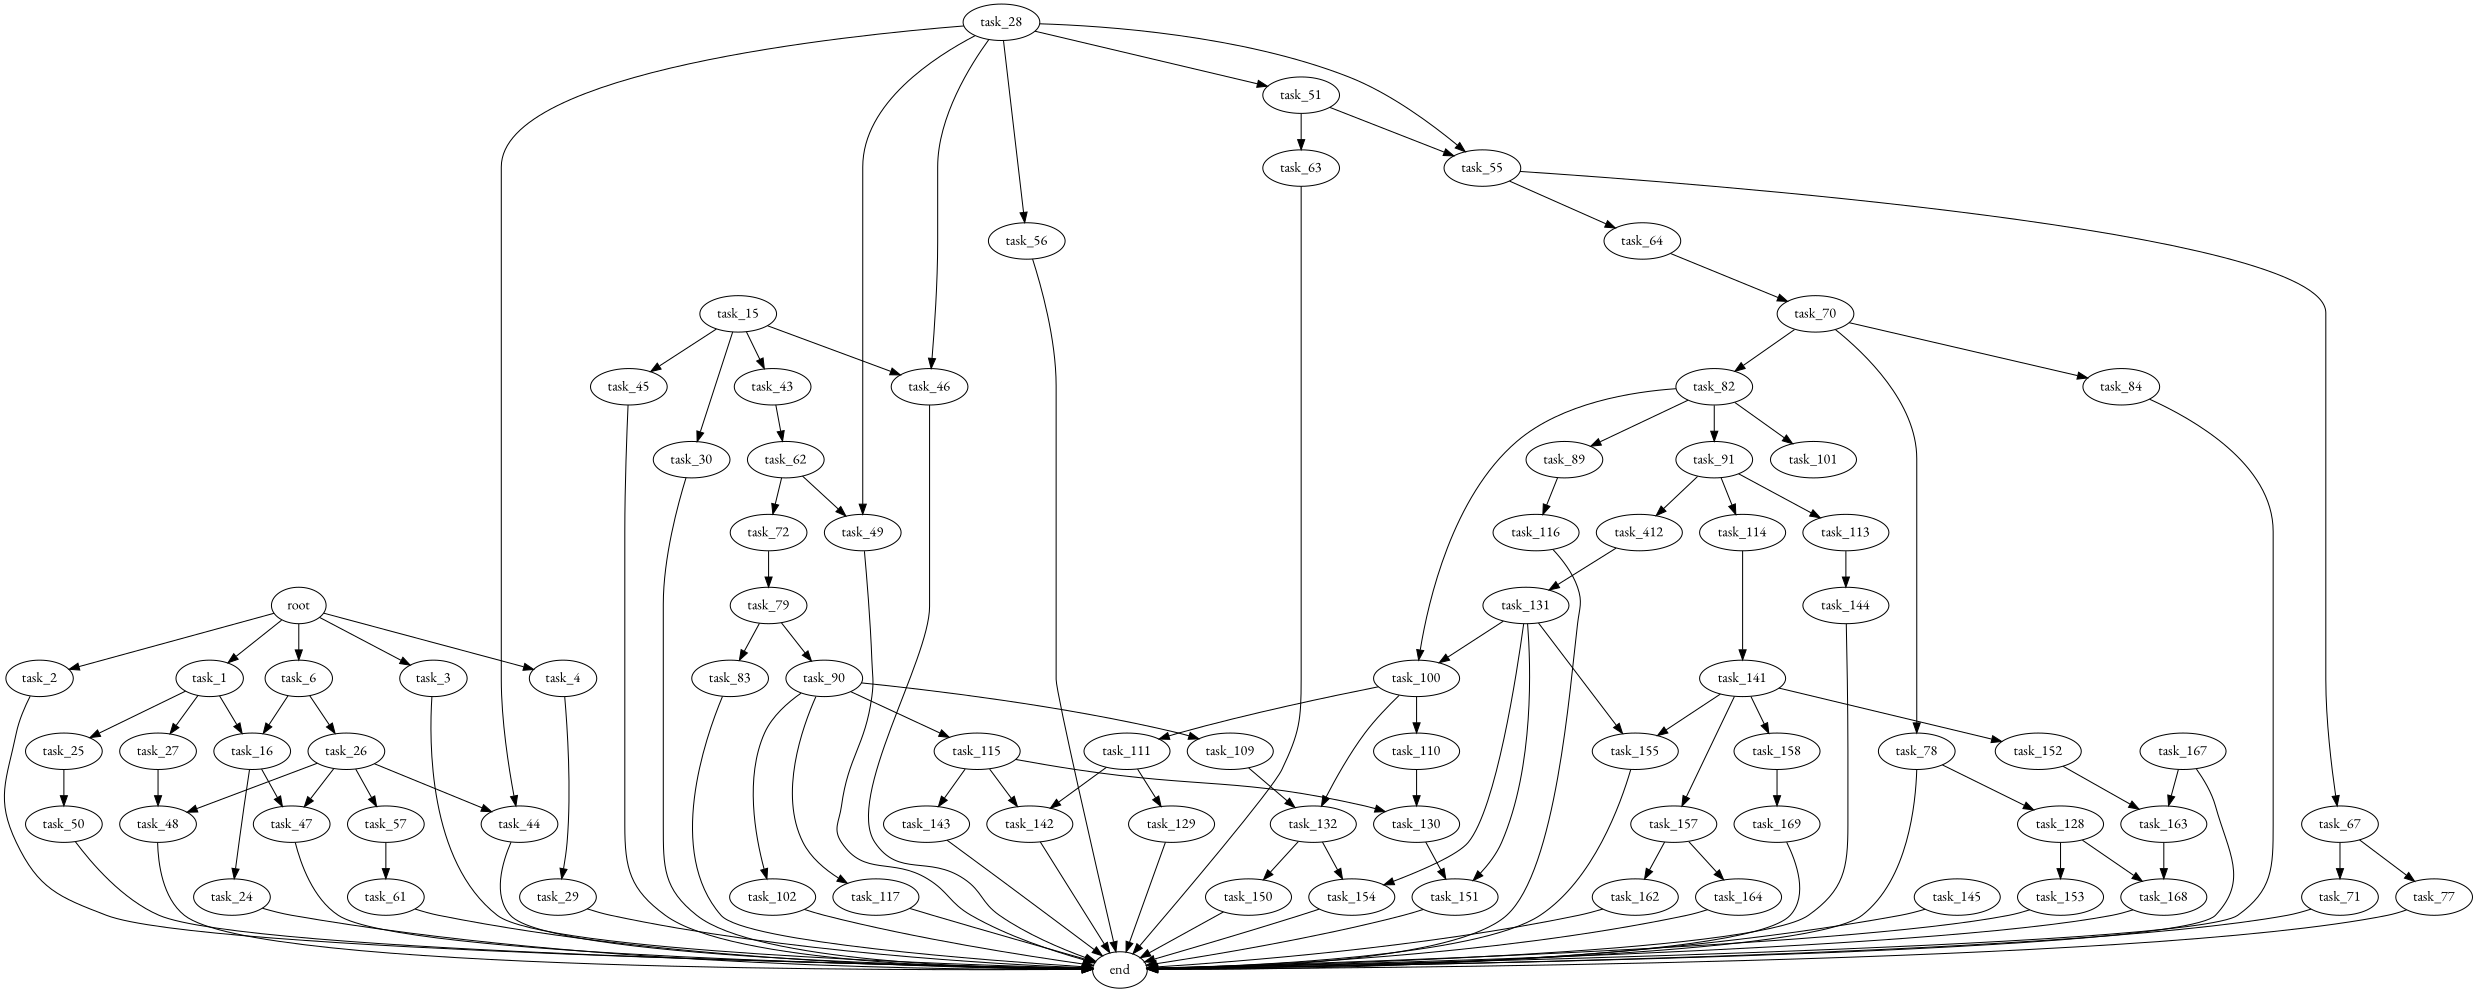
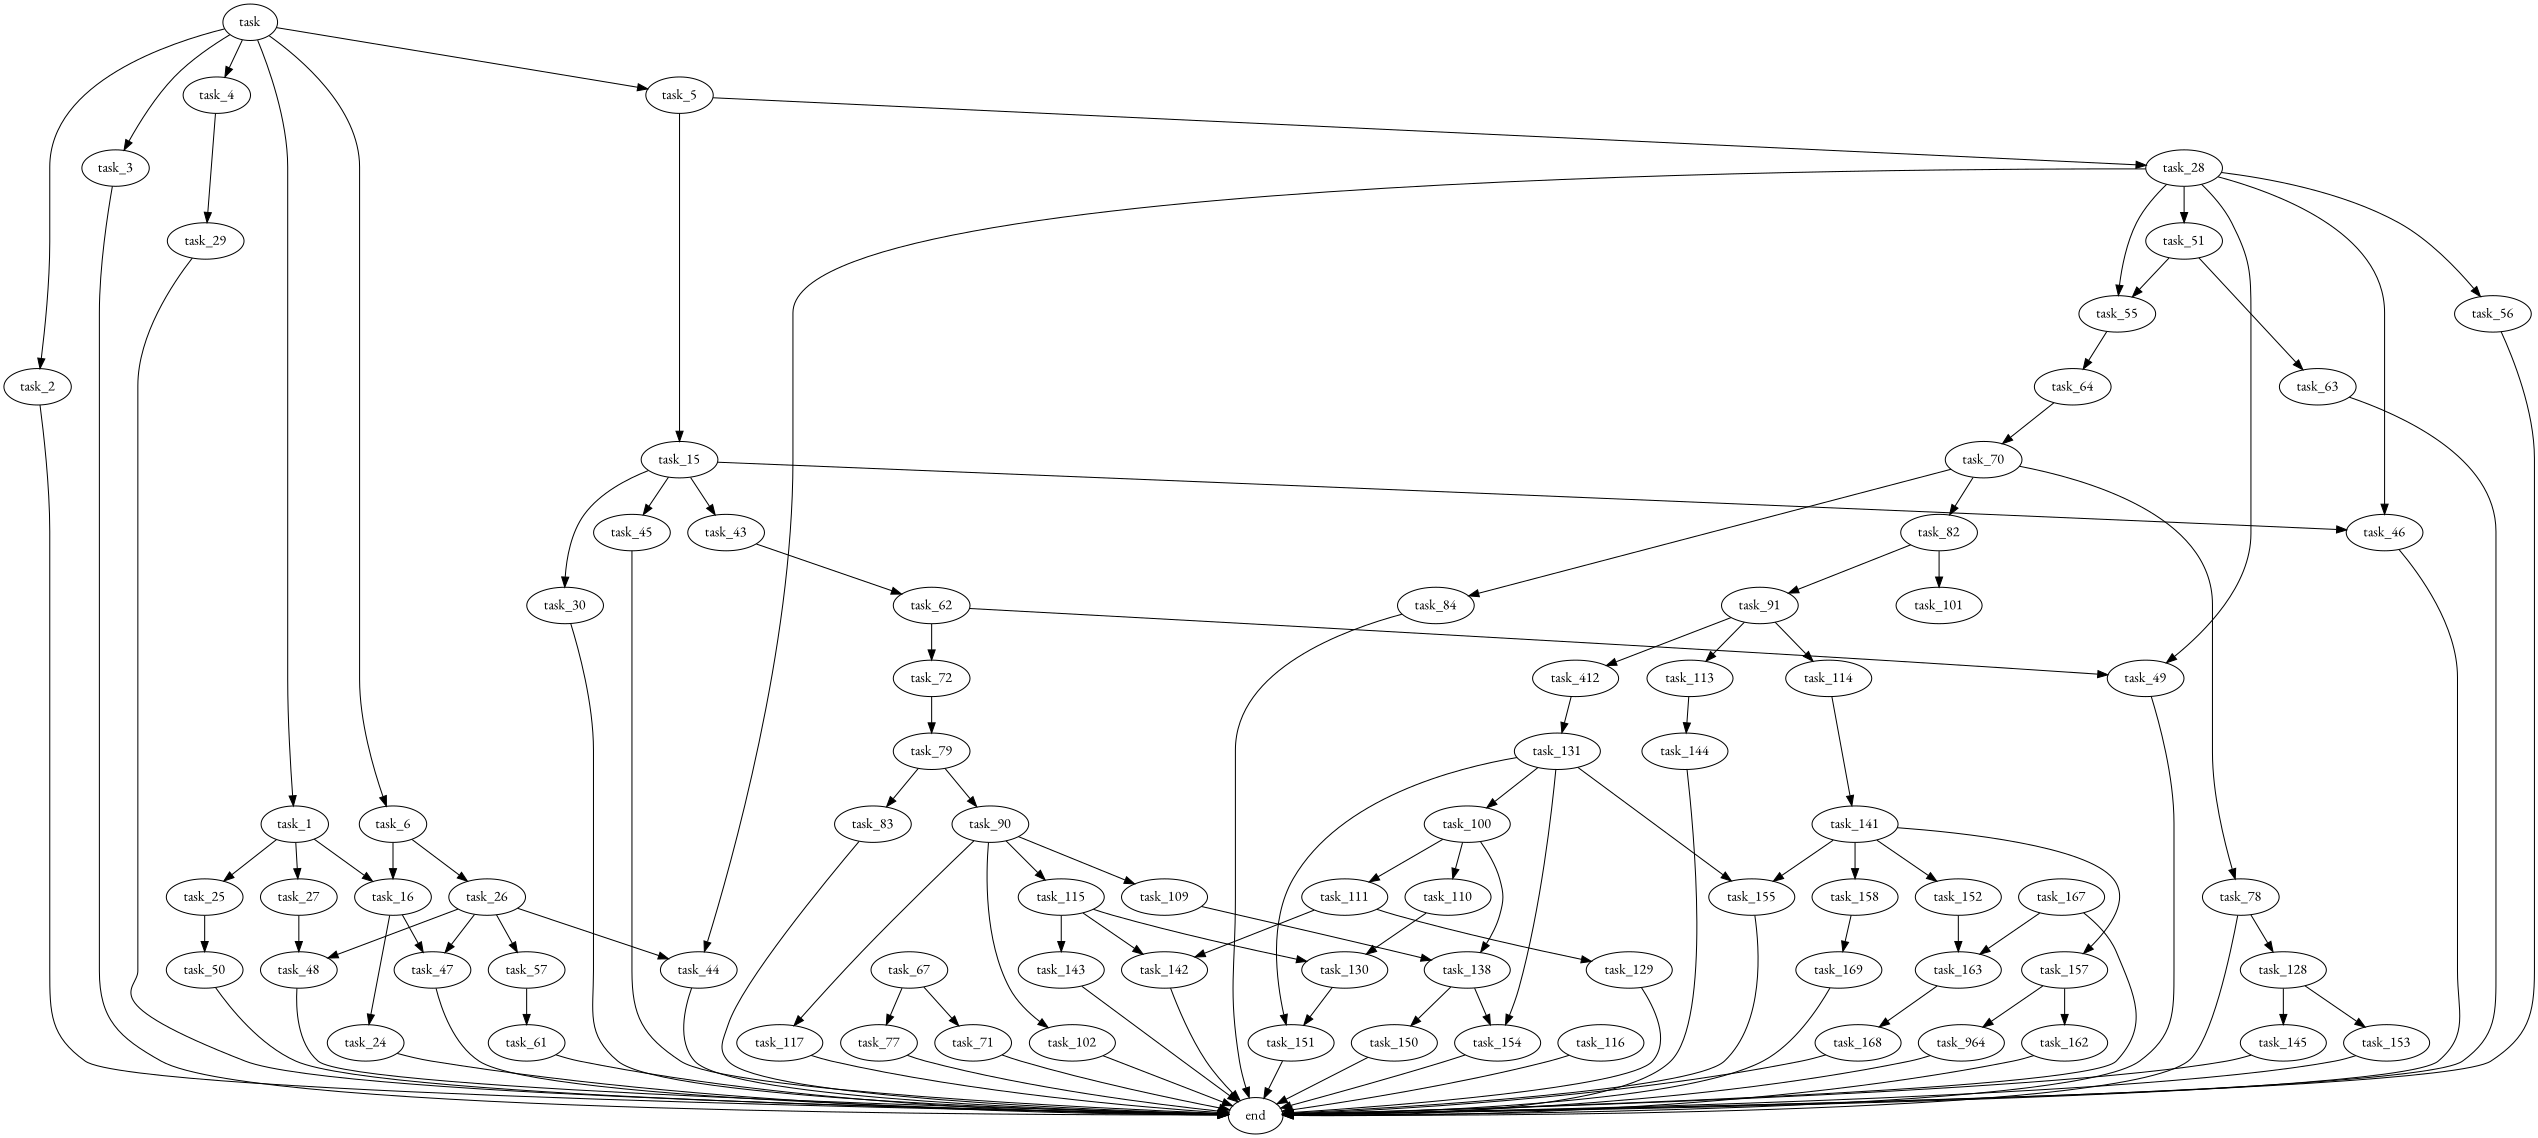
node "task_5": added
edge "task_55" -> "task_67": removed
node "task_89": removed
edge "task_82" -> "task_100": removed
node "root": label "root" -> "task"
node "task_132": label "task_132" -> "task_138"
edge "task_128" -> "task_168": now "task_128" -> "task_145"
node "task_164": label "task_164" -> "task_964"
